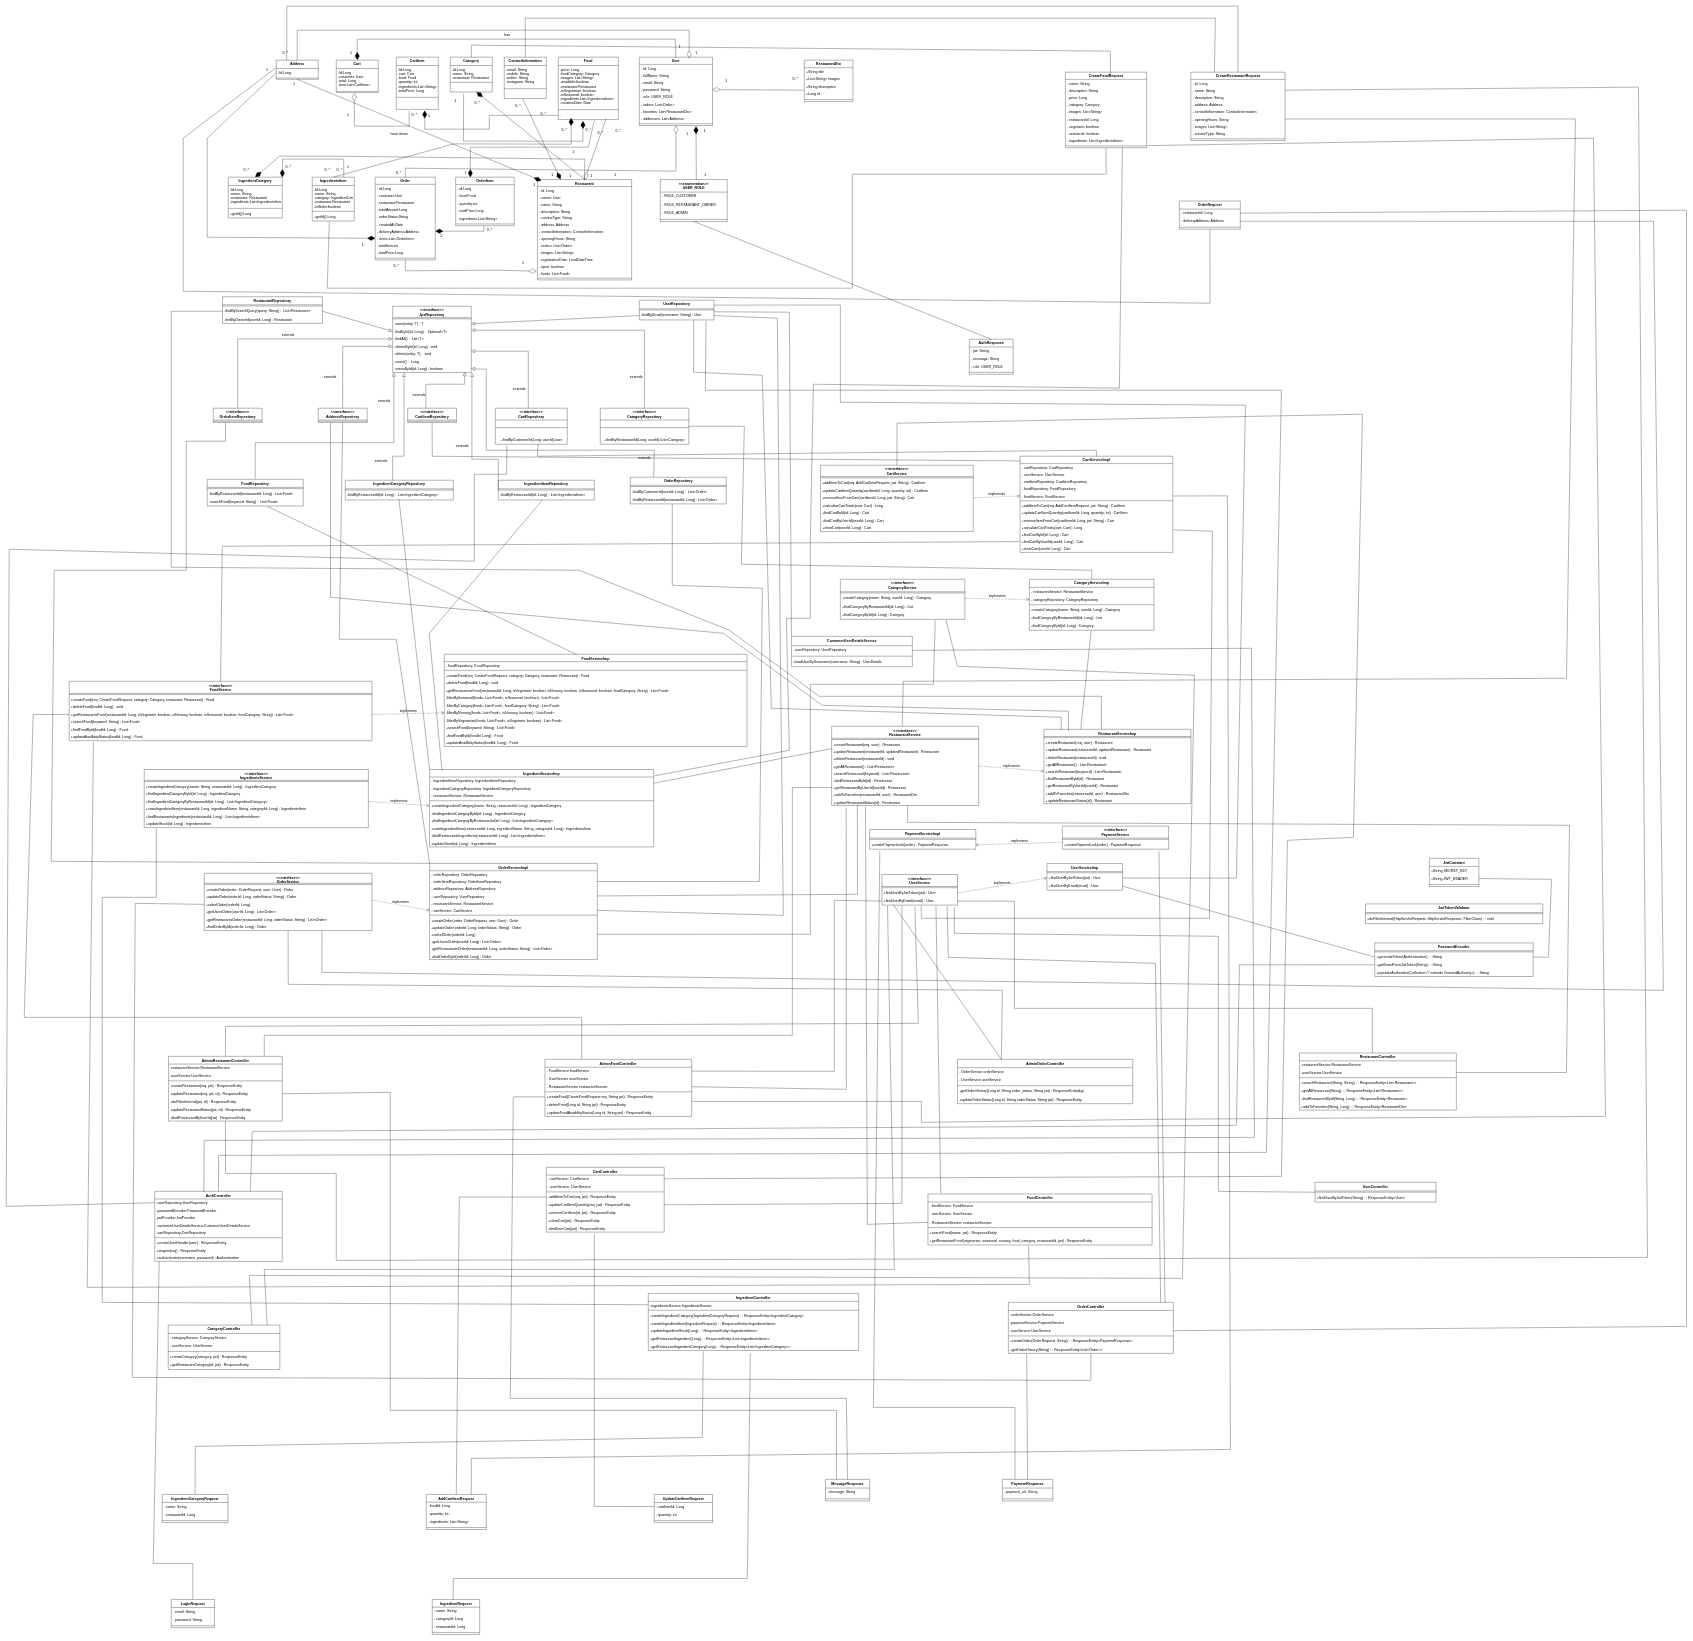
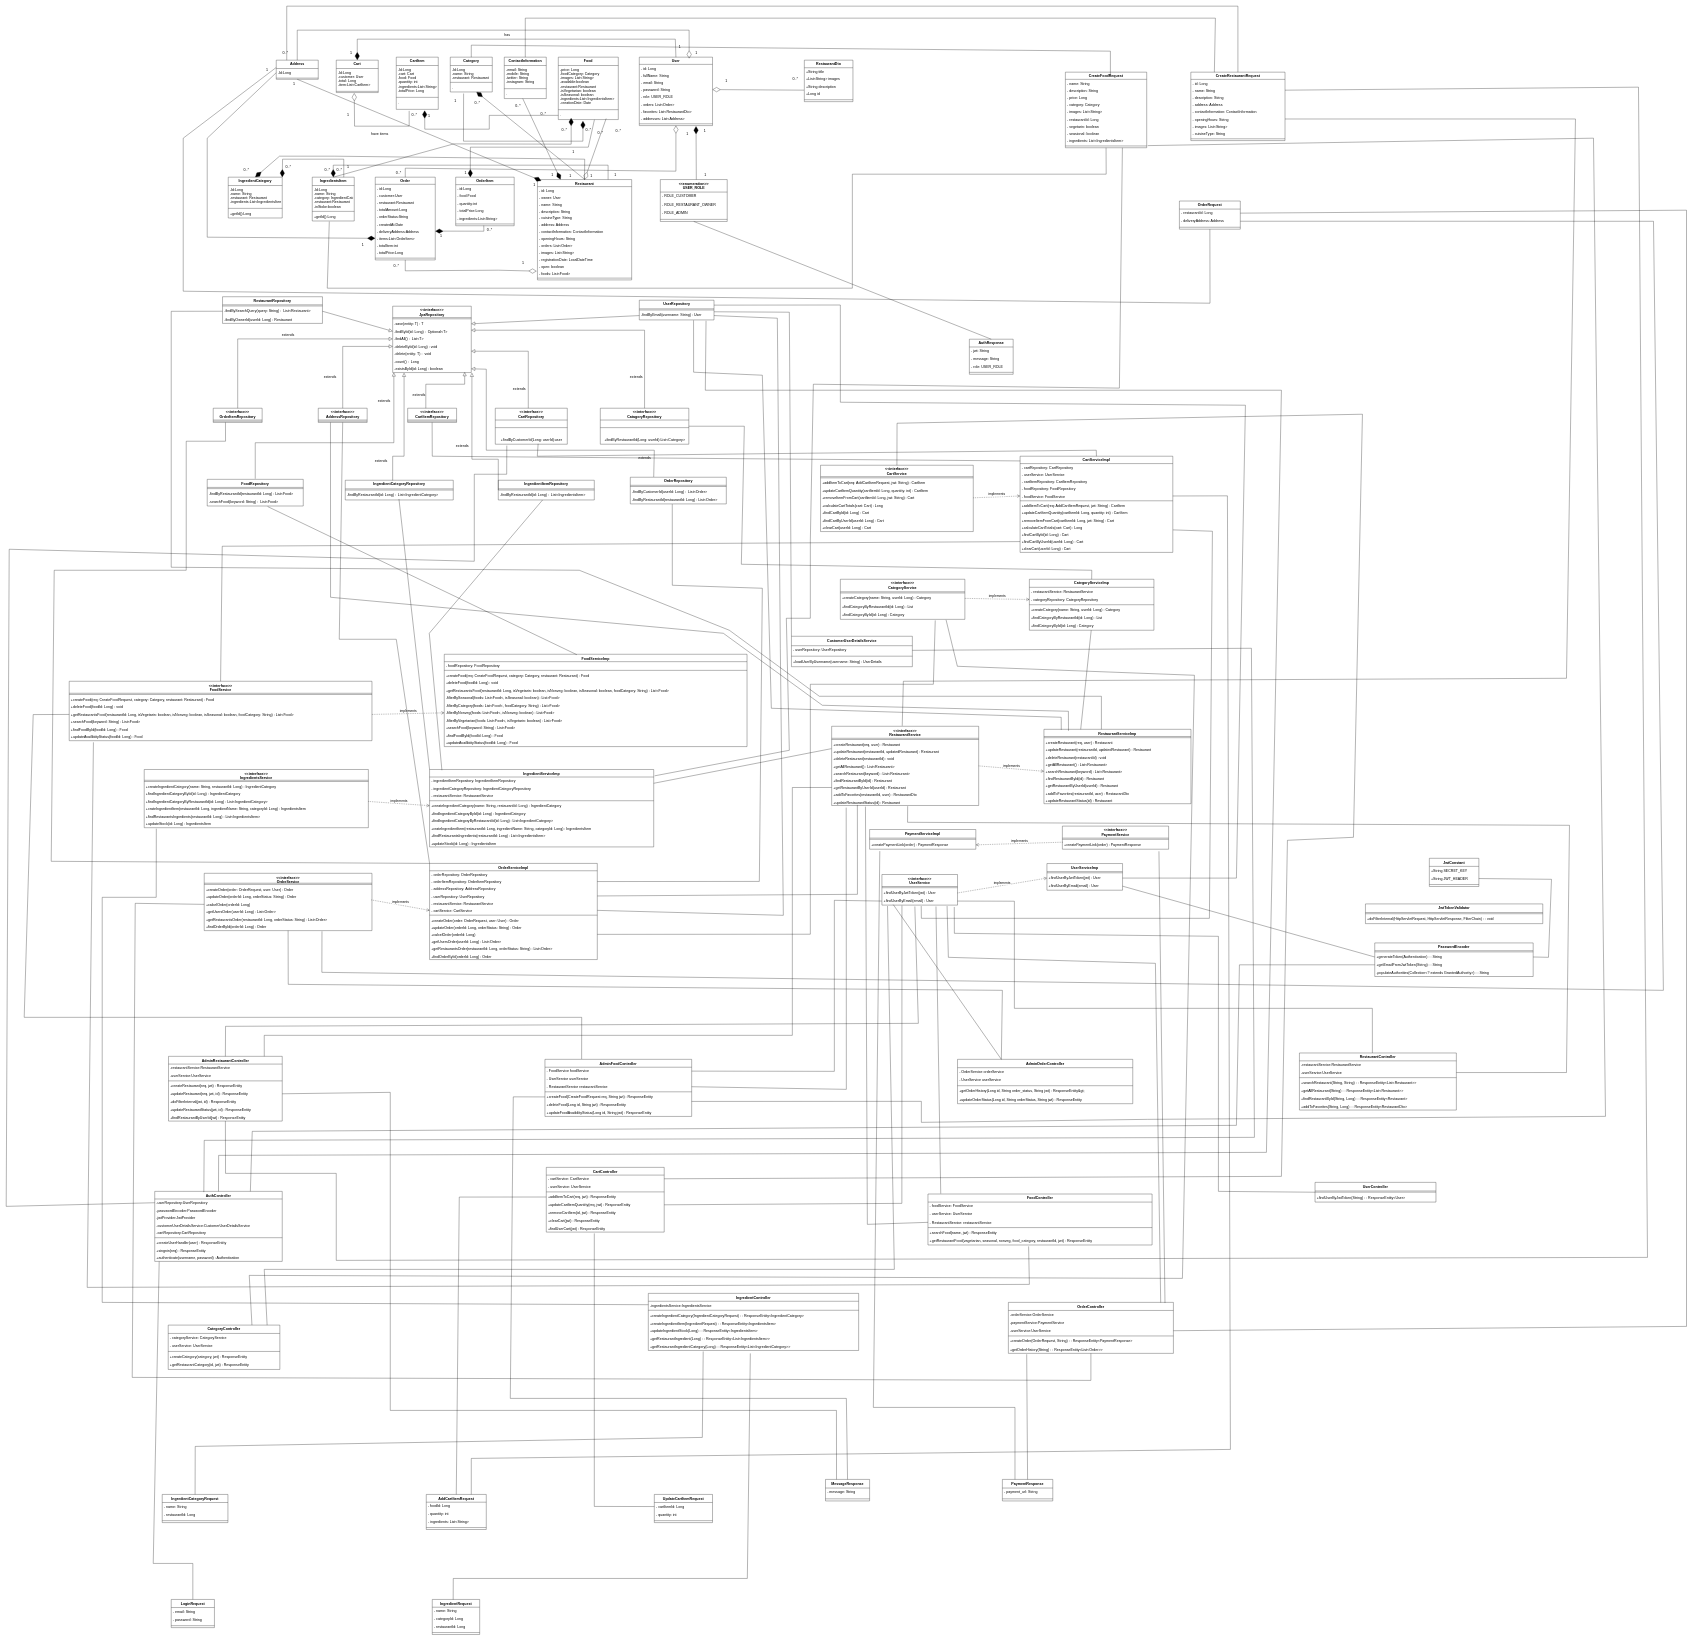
node "have items": moved (399, 134) -> (380, 134)
edge "Restaurant" -> "IngredientsItem": added
